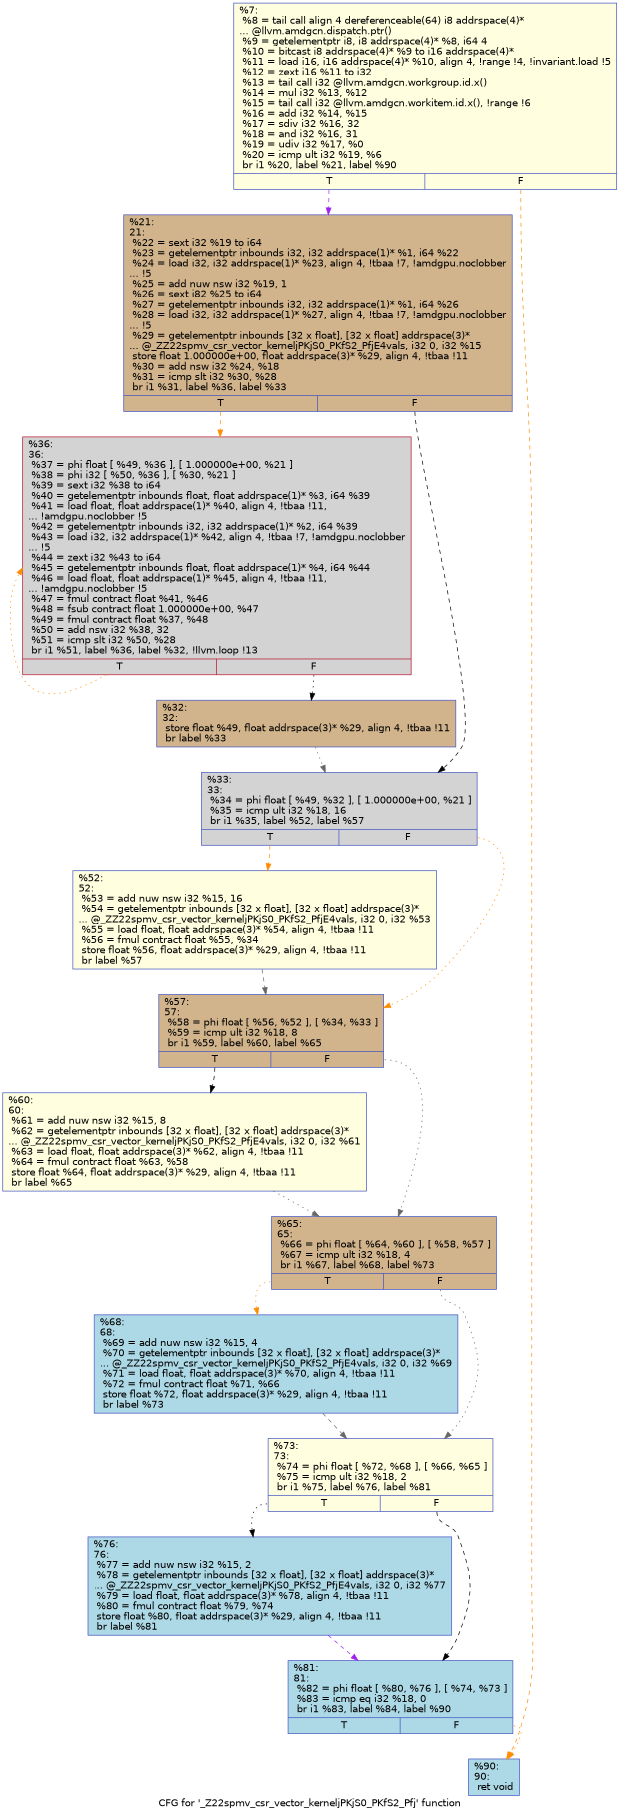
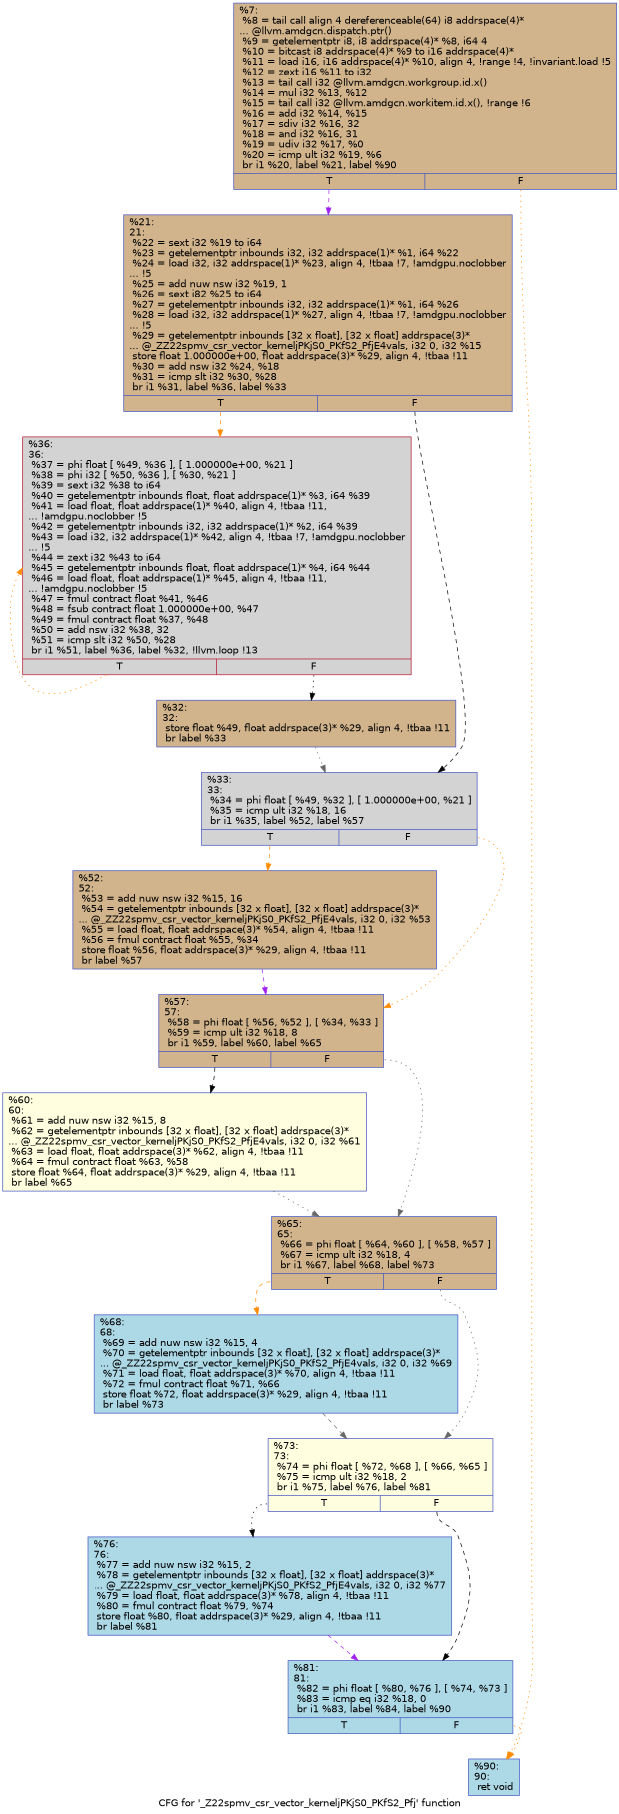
node "%7:": fillcolor lightyellow -> tan
node "%52:": fillcolor lightyellow -> tan
edge "%7:" -> "%90:": style dashed -> dotted
edge "%52:" -> "%57:": color gray40 -> purple
edge "%65:" -> "%68:": style dotted -> dashed
